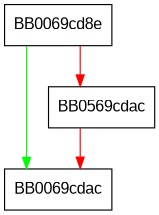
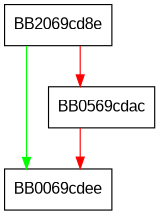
node "BB0069cd8e": label "BB0069cd8e" -> "BB2069cd8e"
node "BB0069cdac": label "BB0069cdac" -> "BB0069cdee"
